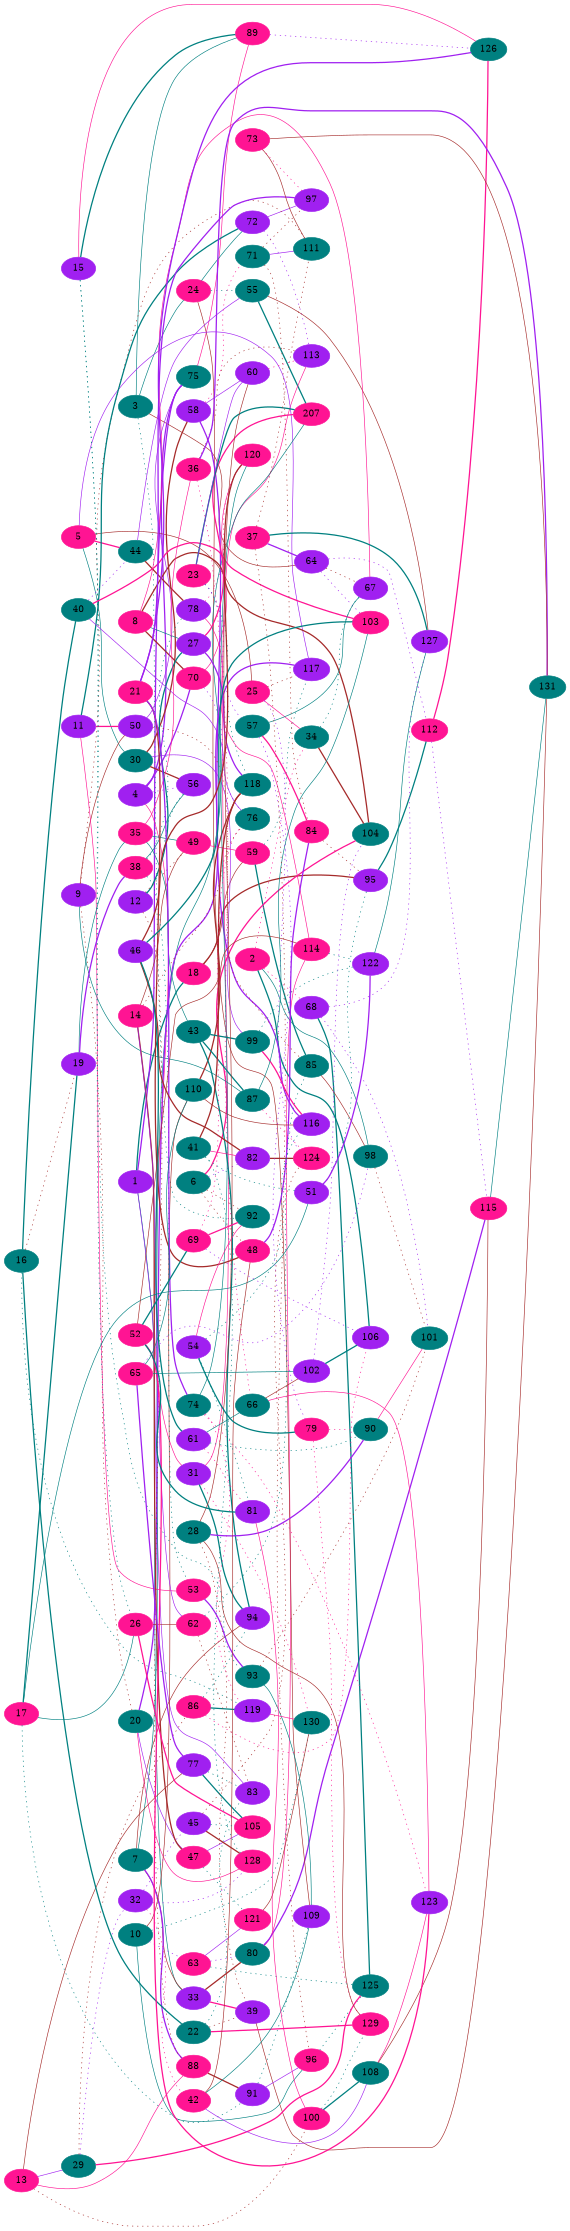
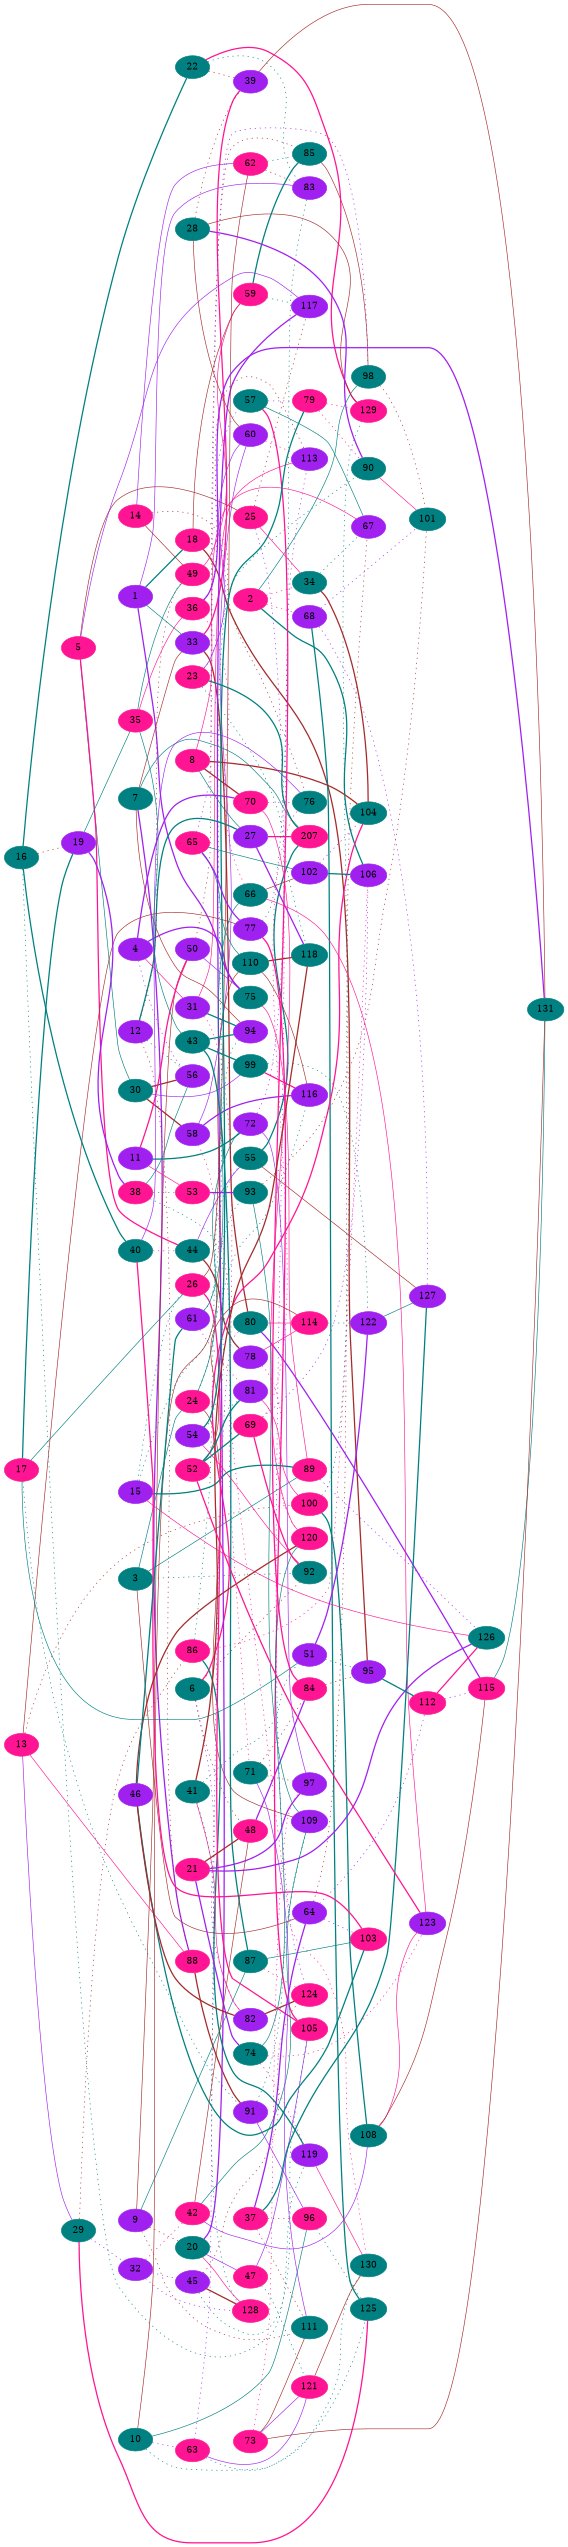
edge "14" -- "47": removed
edge "77" -- "105": color teal -> deeppink
edge "121" -- "73": added
